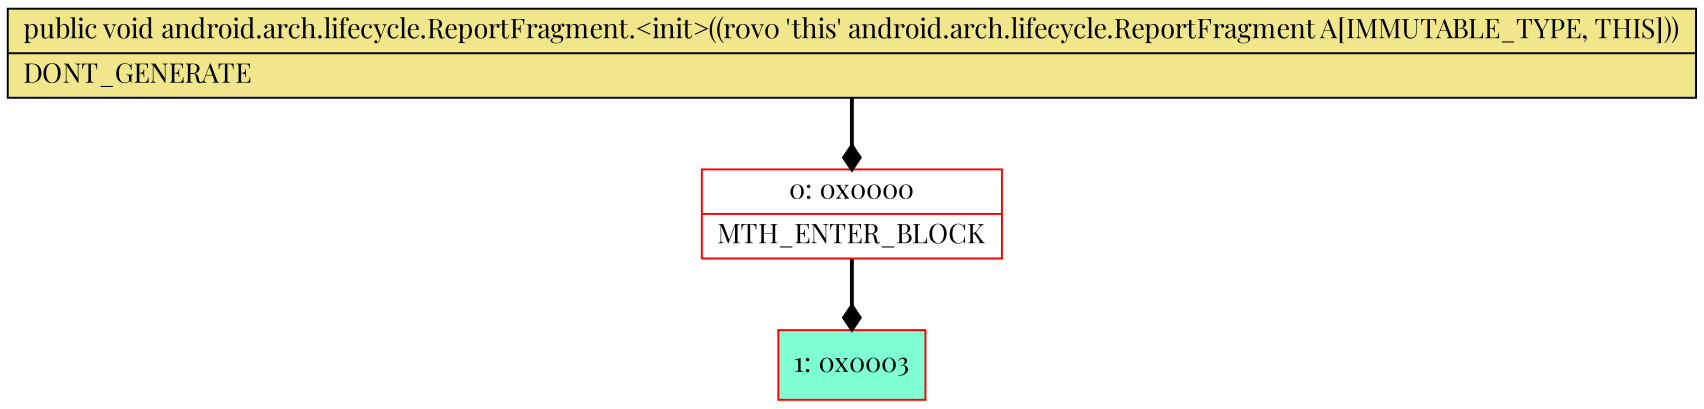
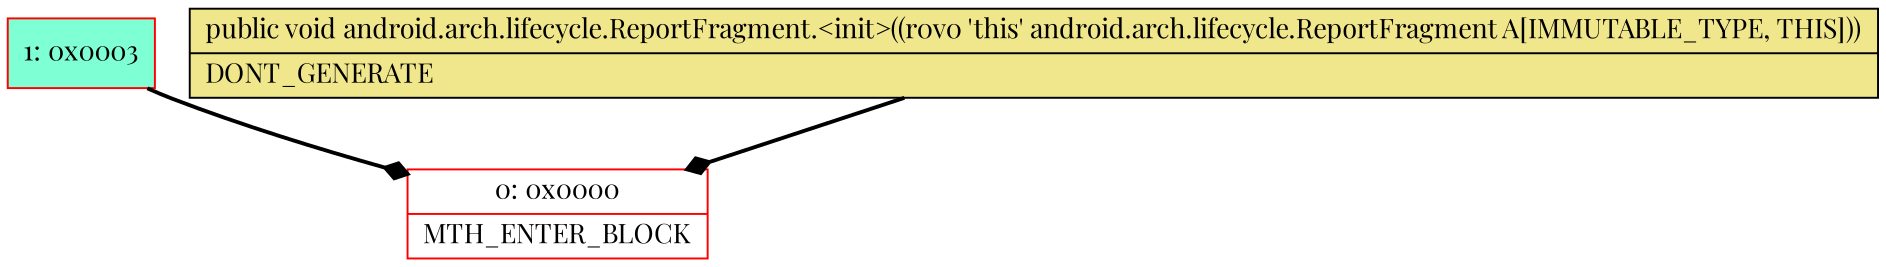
edge "0: 0x0000" -> "1: 0x0003": reversed
